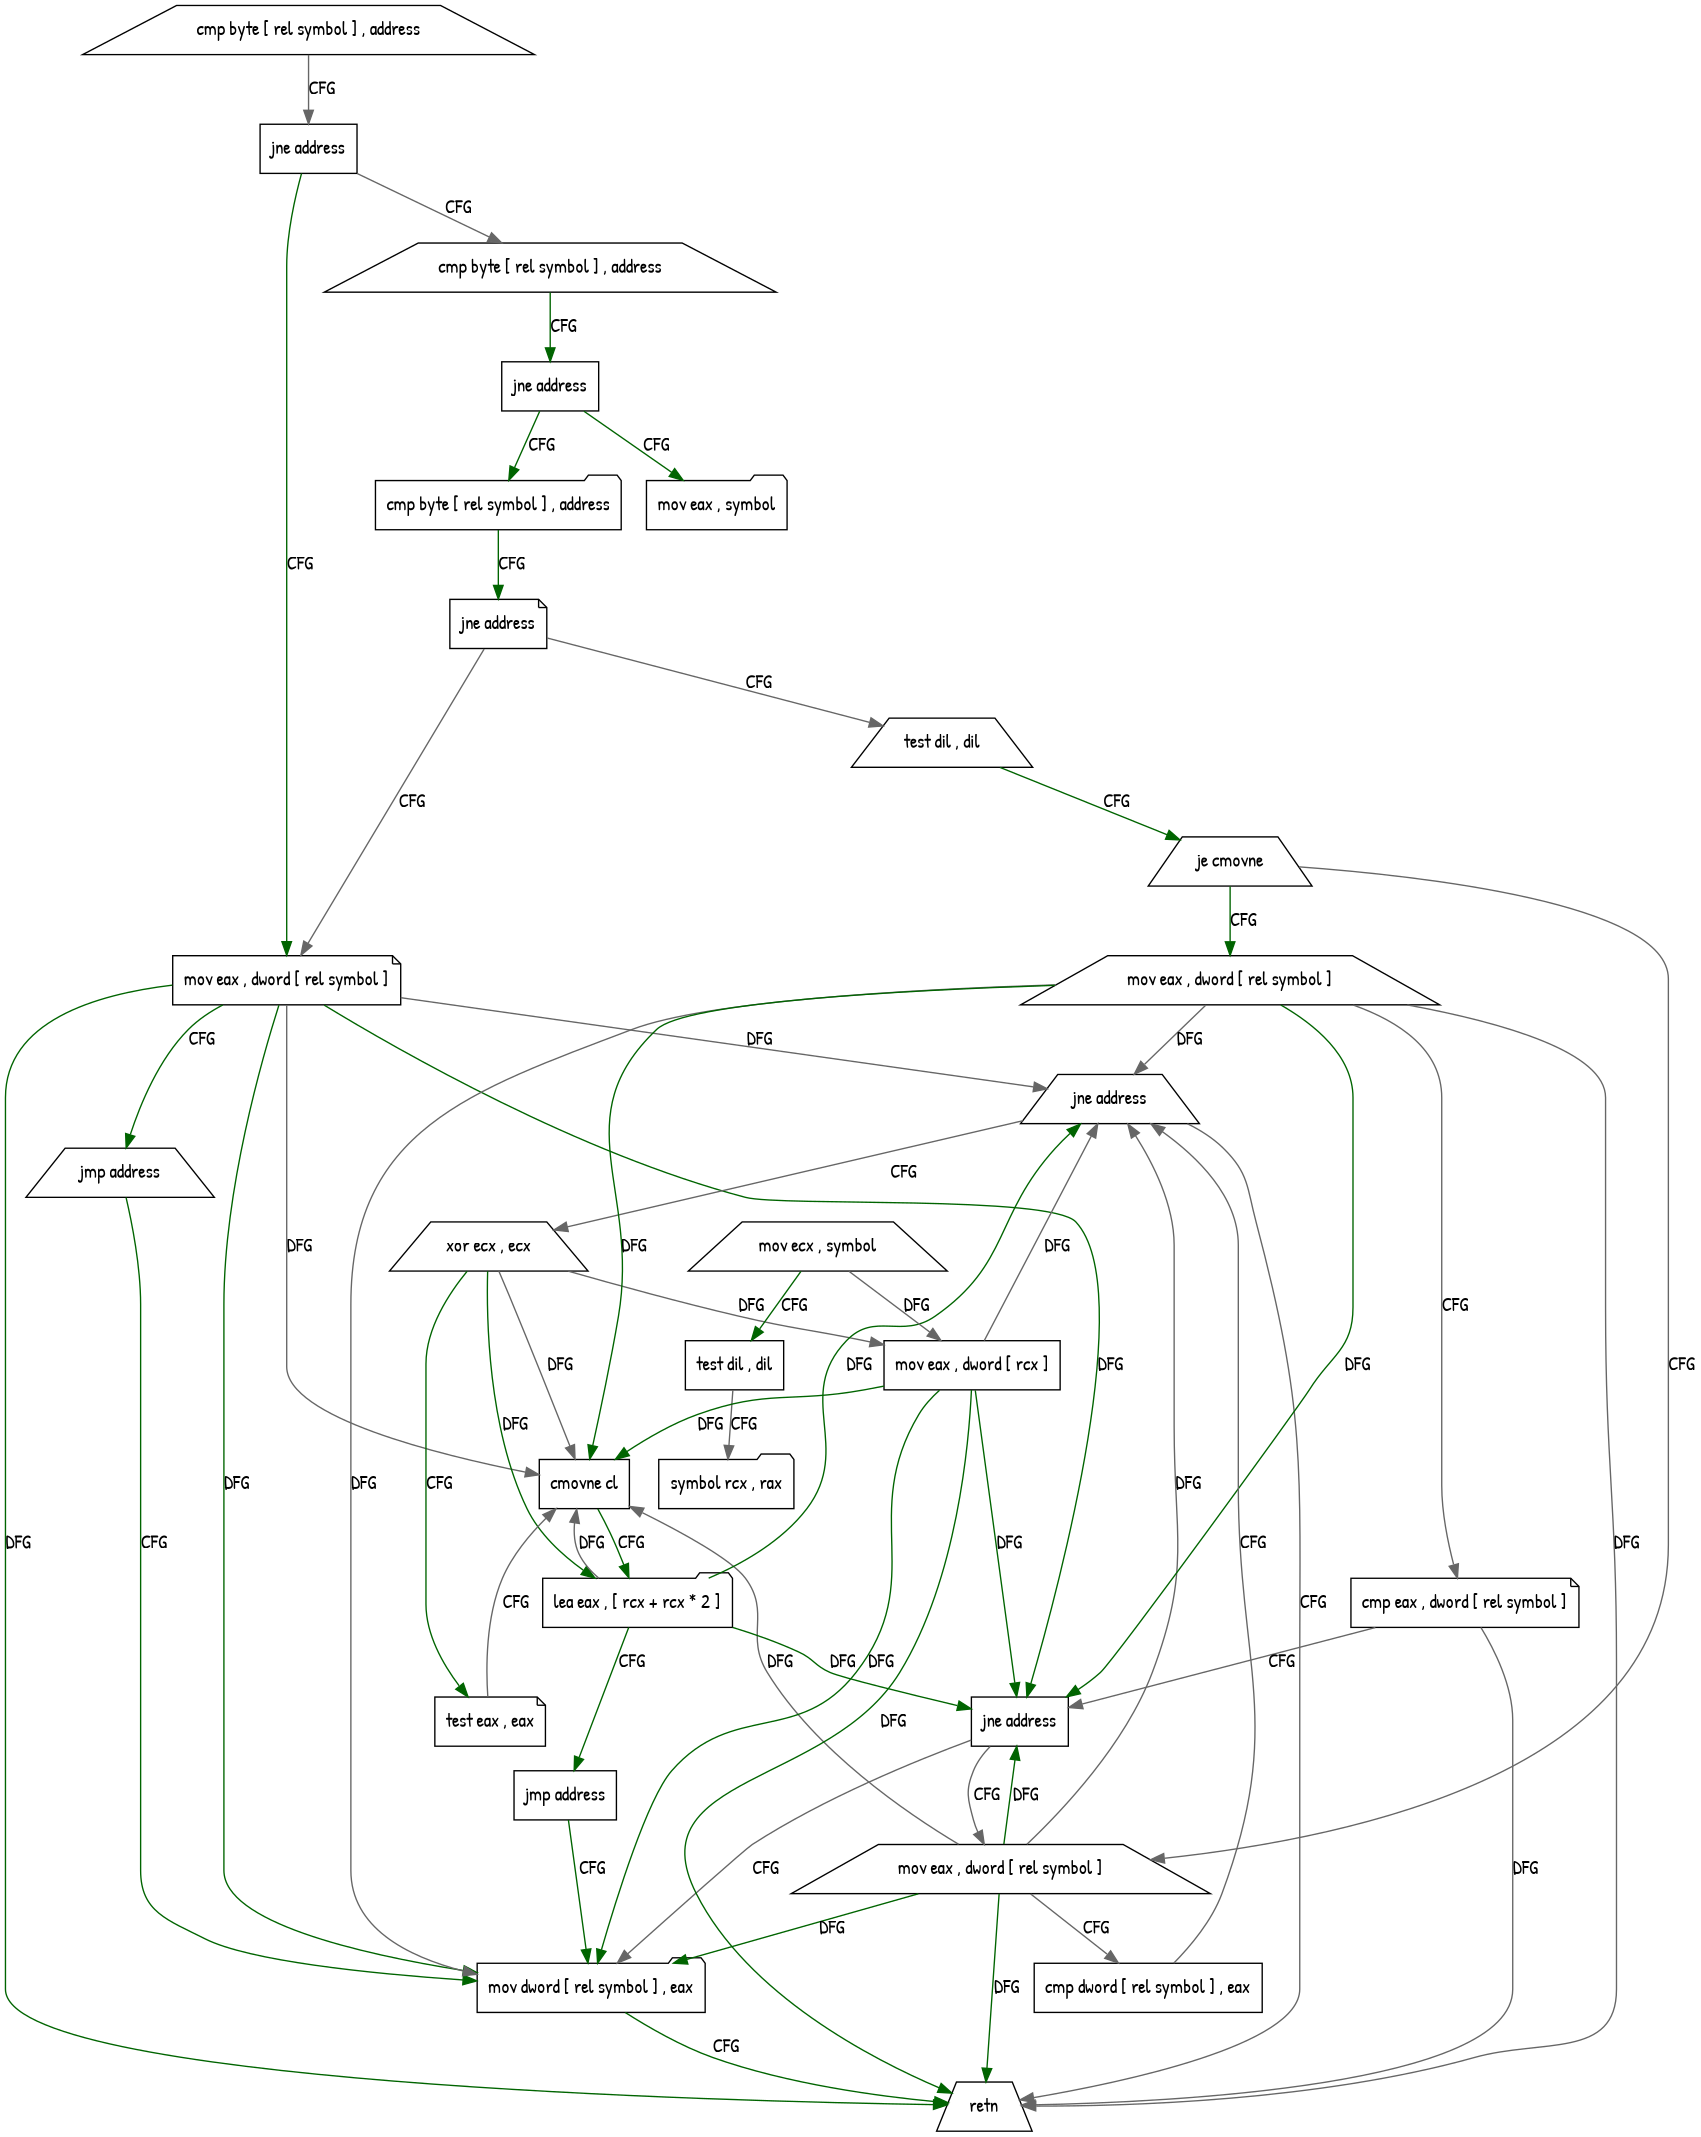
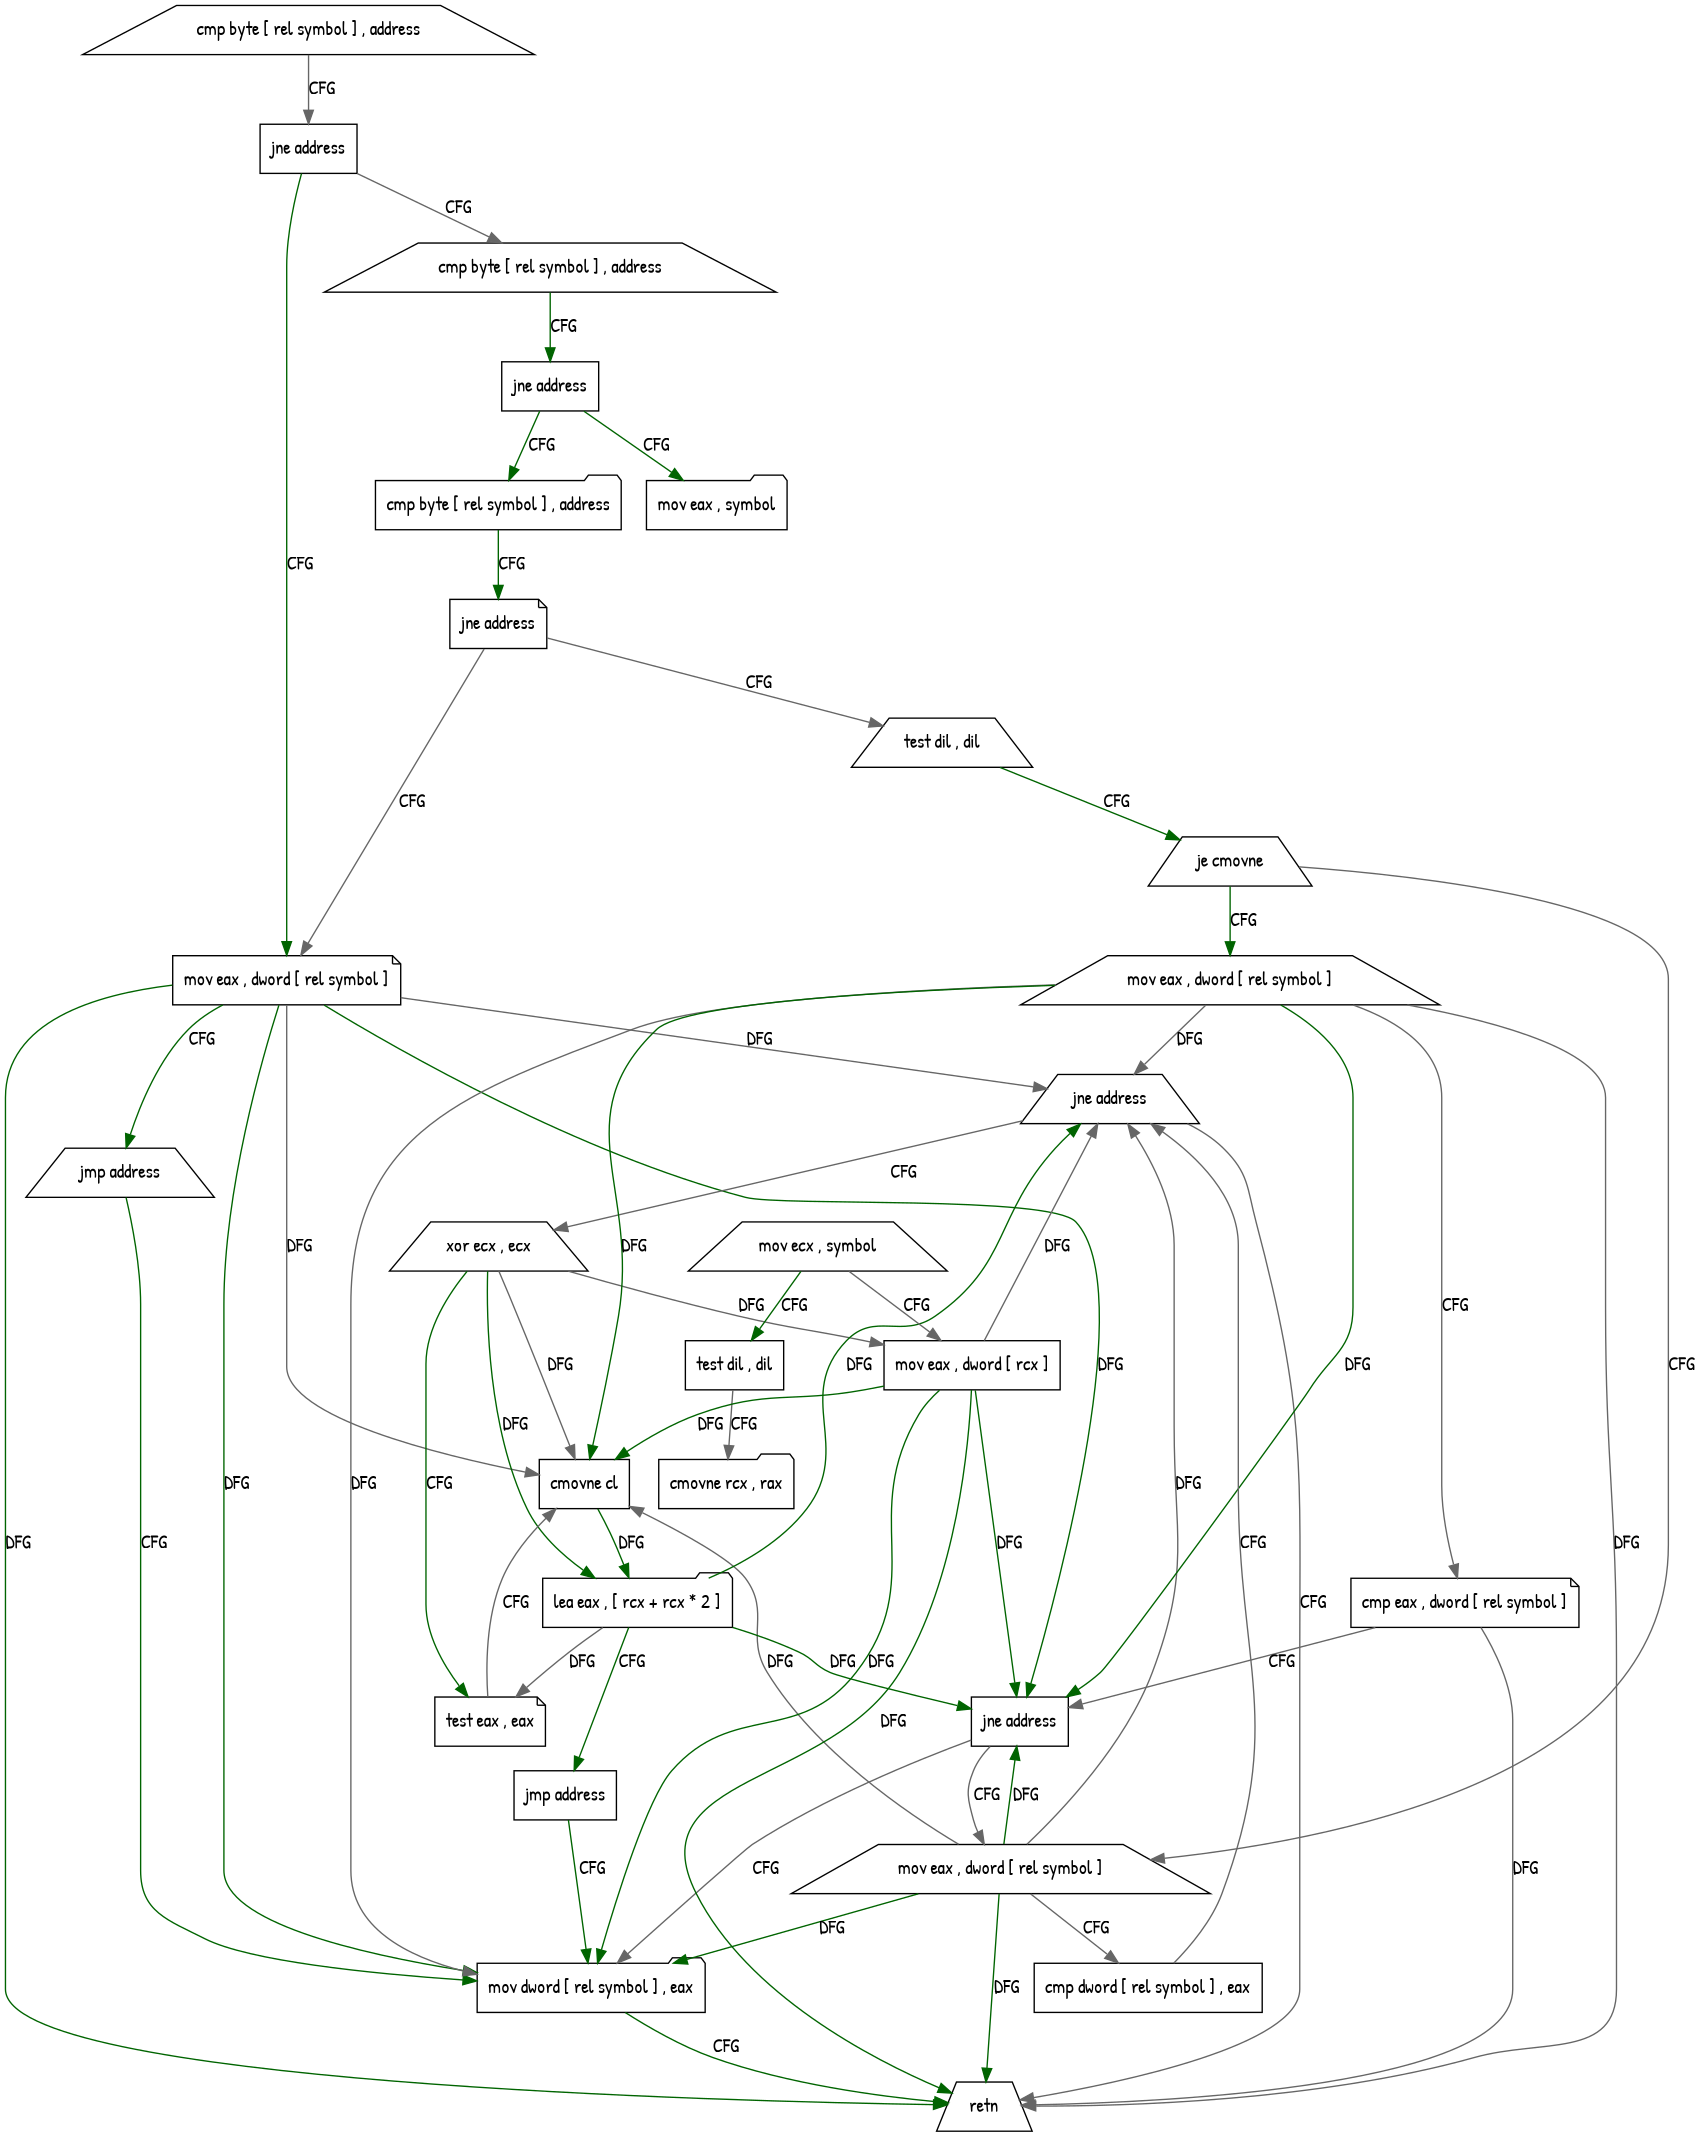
edge "mov ecx , symbol" -> "mov eax , dword [ rcx ]": label "DFG" -> "CFG"
node "symbol rcx , rax": label "symbol rcx , rax" -> "cmovne rcx , rax"
edge "cmovne cl" -> "lea eax , [ rcx + rcx * 2 ]": label "CFG" -> "DFG"
edge "lea eax , [ rcx + rcx * 2 ]" -> "cmovne cl": now "lea eax , [ rcx + rcx * 2 ]" -> "test eax , eax"
